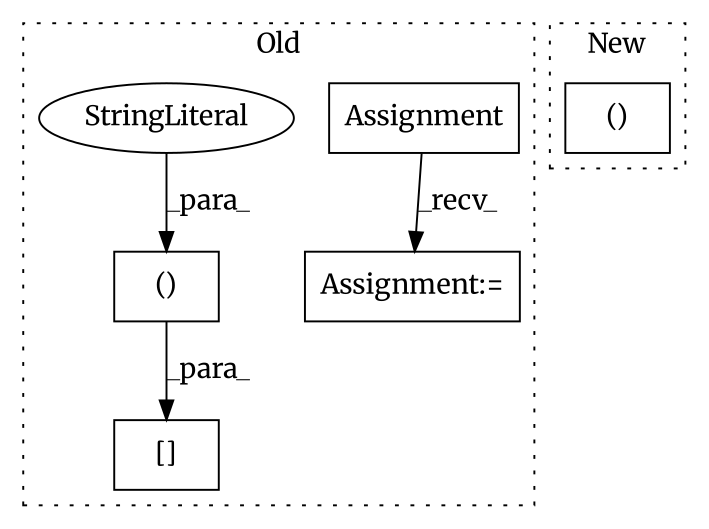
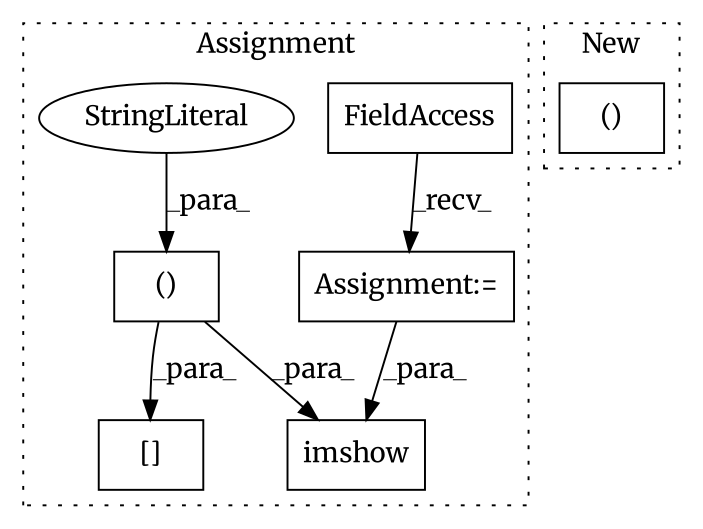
cluster "Old": label "Old" -> "Assignment"
node "Assignment": label "Assignment" -> "FieldAccess"
node "imshow": added
